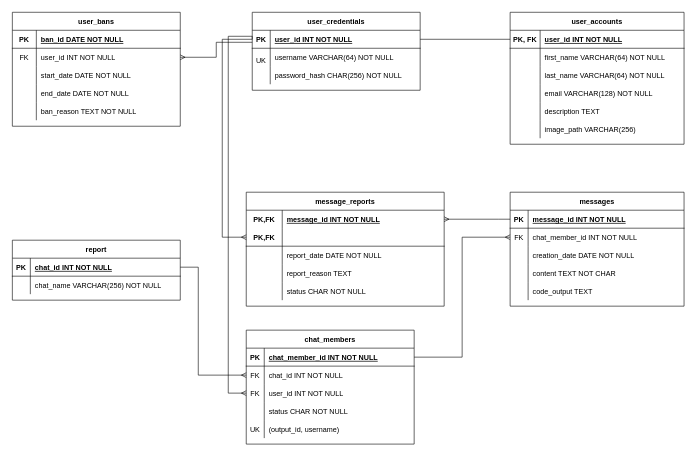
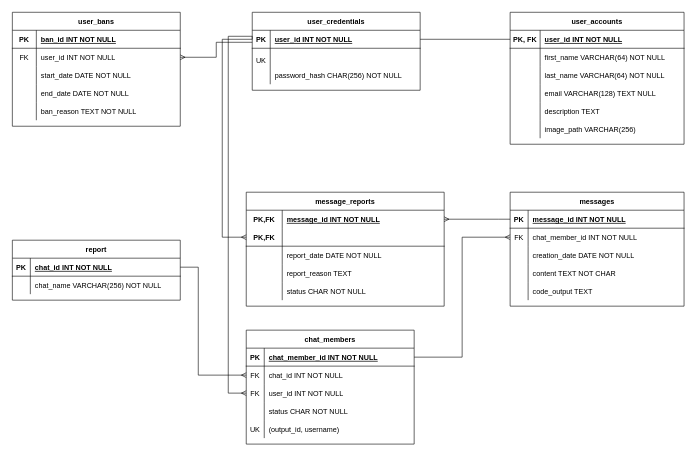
node "ban_id DATE NOT NULL": label "ban_id DATE NOT NULL" -> "ban_id INT NOT NULL"
node "username VARCHAR(64) NOT NULL": removed
node "email VARCHAR(128) NOT NULL": label "email VARCHAR(128) NOT NULL" -> "email VARCHAR(128) TEXT NULL"
